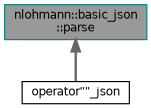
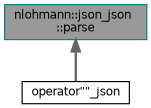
node "nlohmann::basic_json ::parse": label "nlohmann::basic_json ::parse" -> "nlohmann::json_json ::parse"
